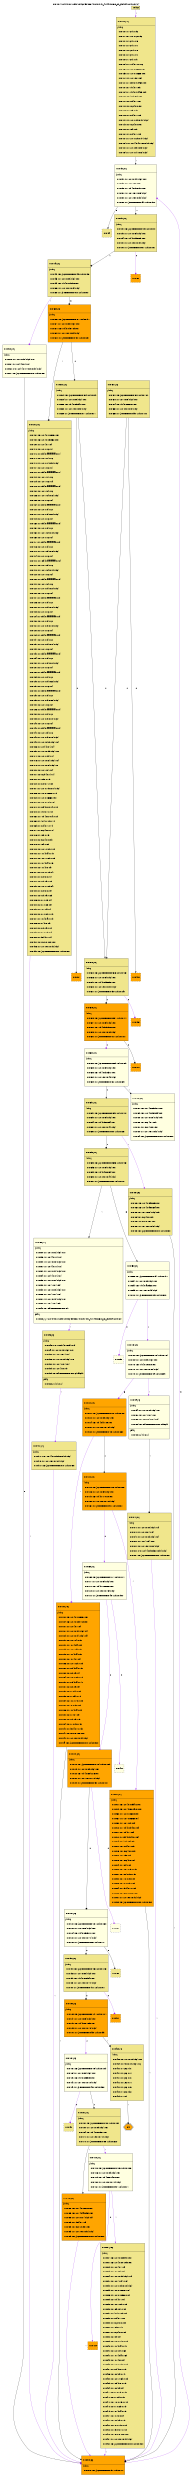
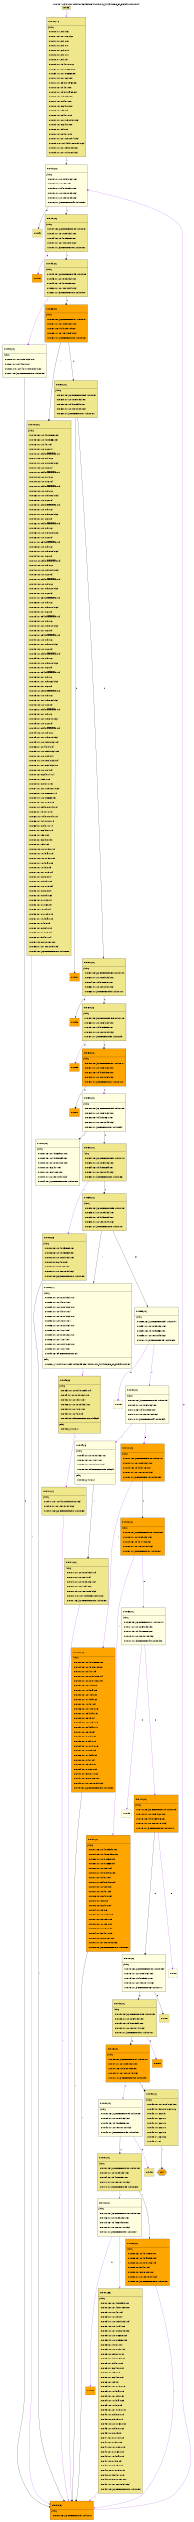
edge "0x401528 [28]" -> "0x401560 [28]": now "0x401528 [28]" -> "0x401544 [28]"
